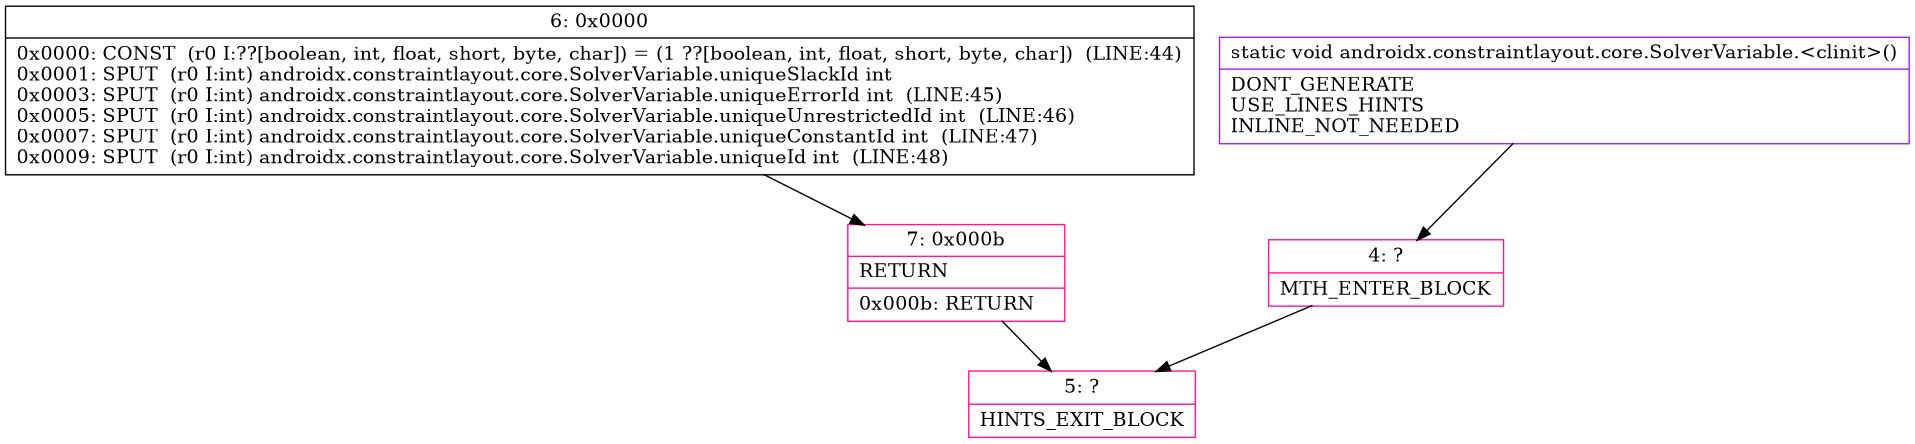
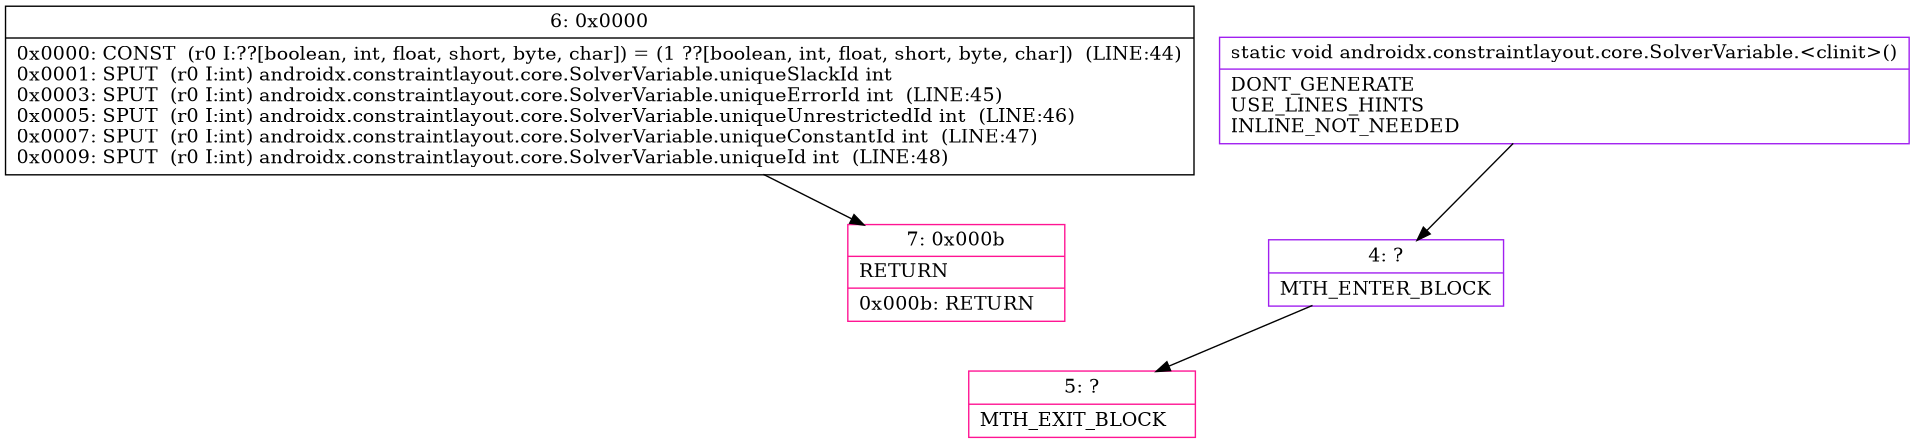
node "4: ?": color deeppink -> purple
edge "7: 0x000b" -> "5: ?": removed
node "5: ?": text "HINTS_EXIT_BLOCK" -> "MTH_EXIT_BLOCK"
